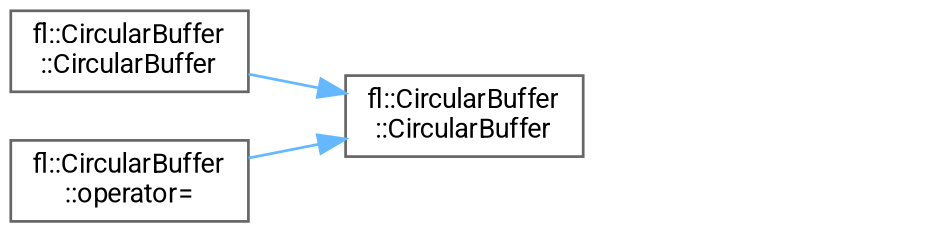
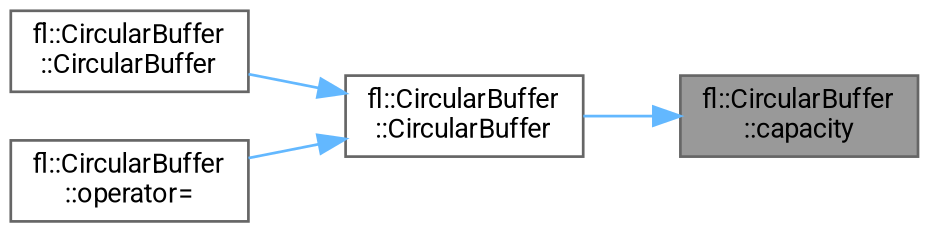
node "fl::CircularBuffer ::capacity": added
